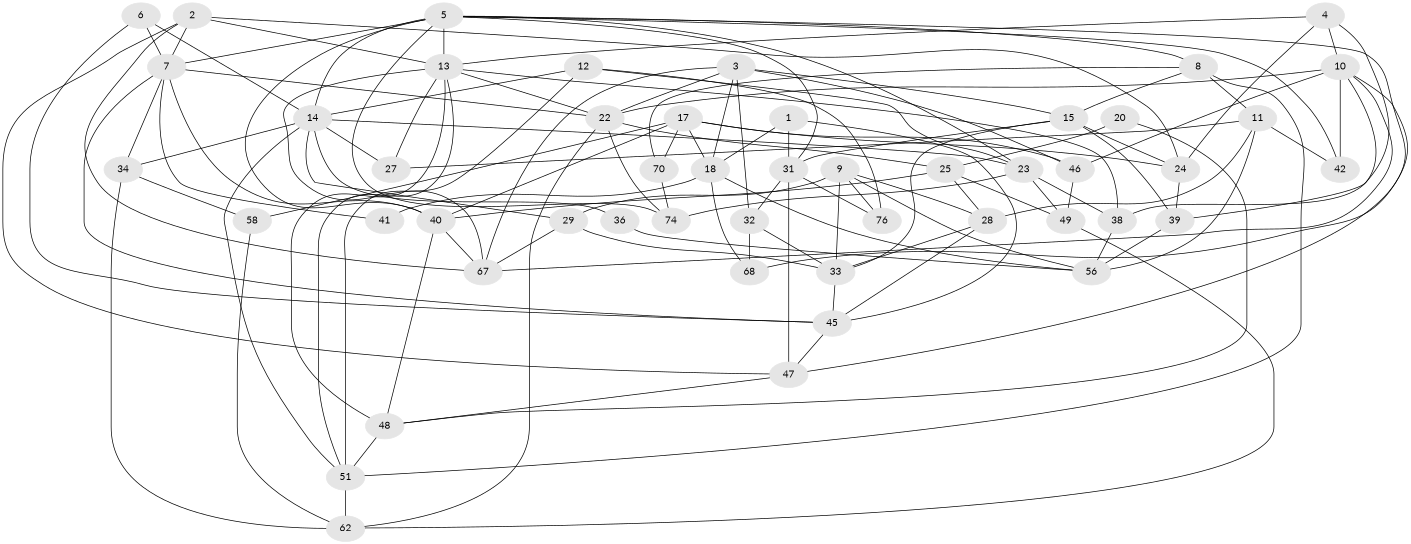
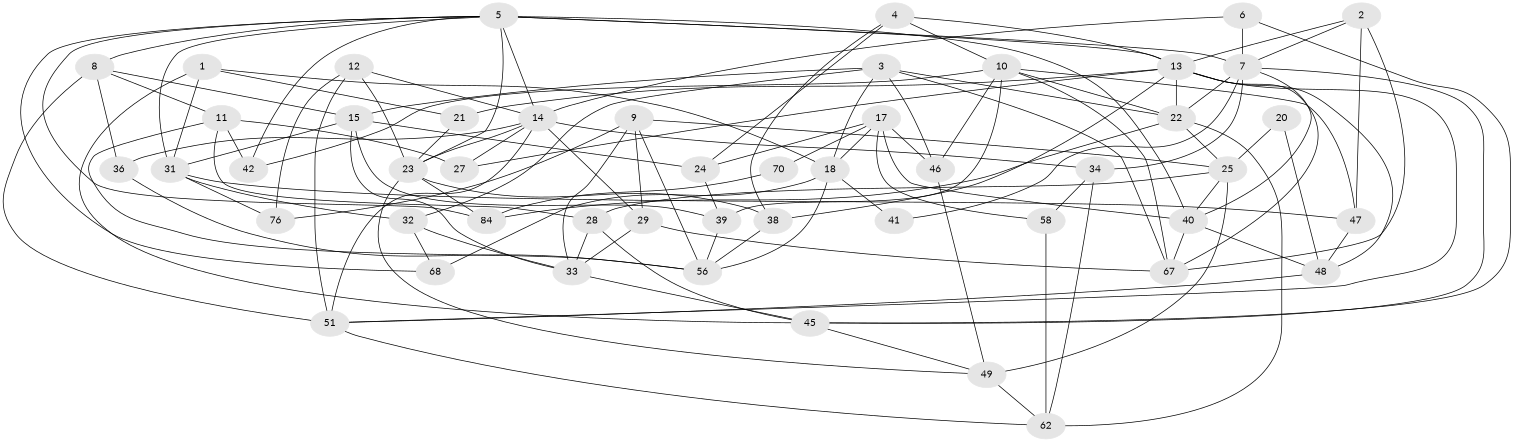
edge "2" -- "24": removed
edge "8" -- "70": now "8" -- "36"
node "21": added
edge "9" -- "28": now "9" -- "25"
node "74": label "74" -> "84"
edge "45" -- "47": now "45" -- "49"
